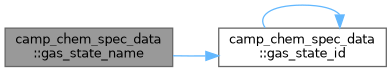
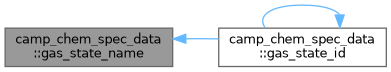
edge "camp_chem_spec_data ::gas_state_name" -> "camp_chem_spec_data ::gas_state_id": reversed
